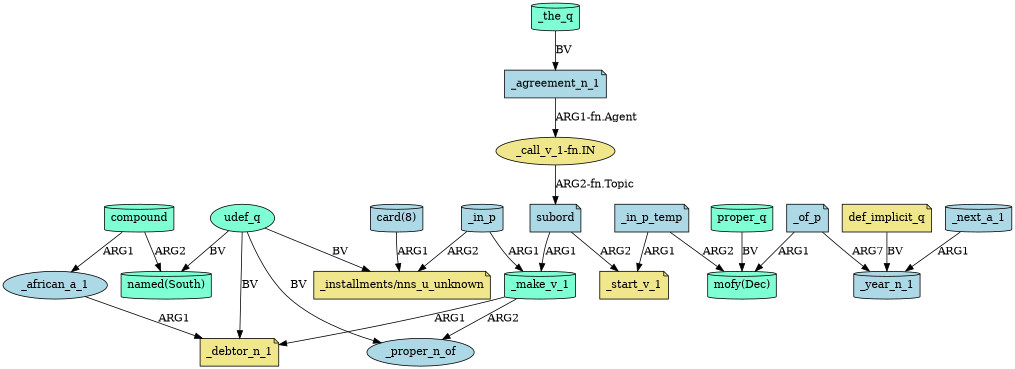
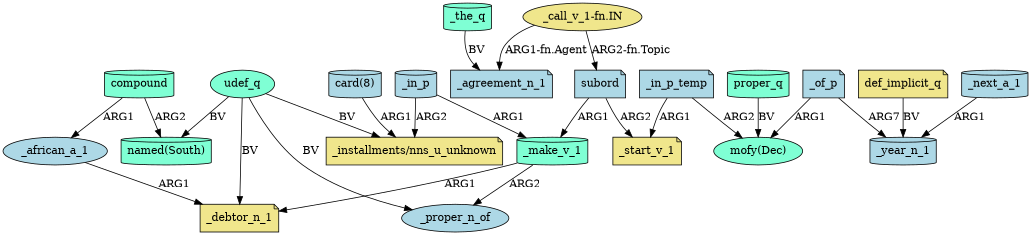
edge "_agreement_n_1" -> "_call_v_1-fn.IN": reversed
node "mofy(Dec)": shape cylinder -> ellipse
